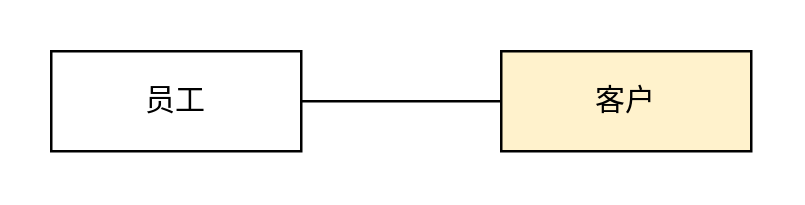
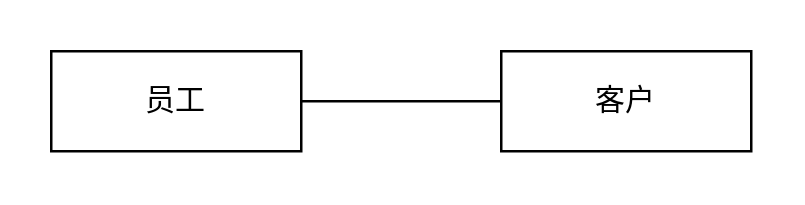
node "客户": fillcolor #fff2cc -> #ffffff
